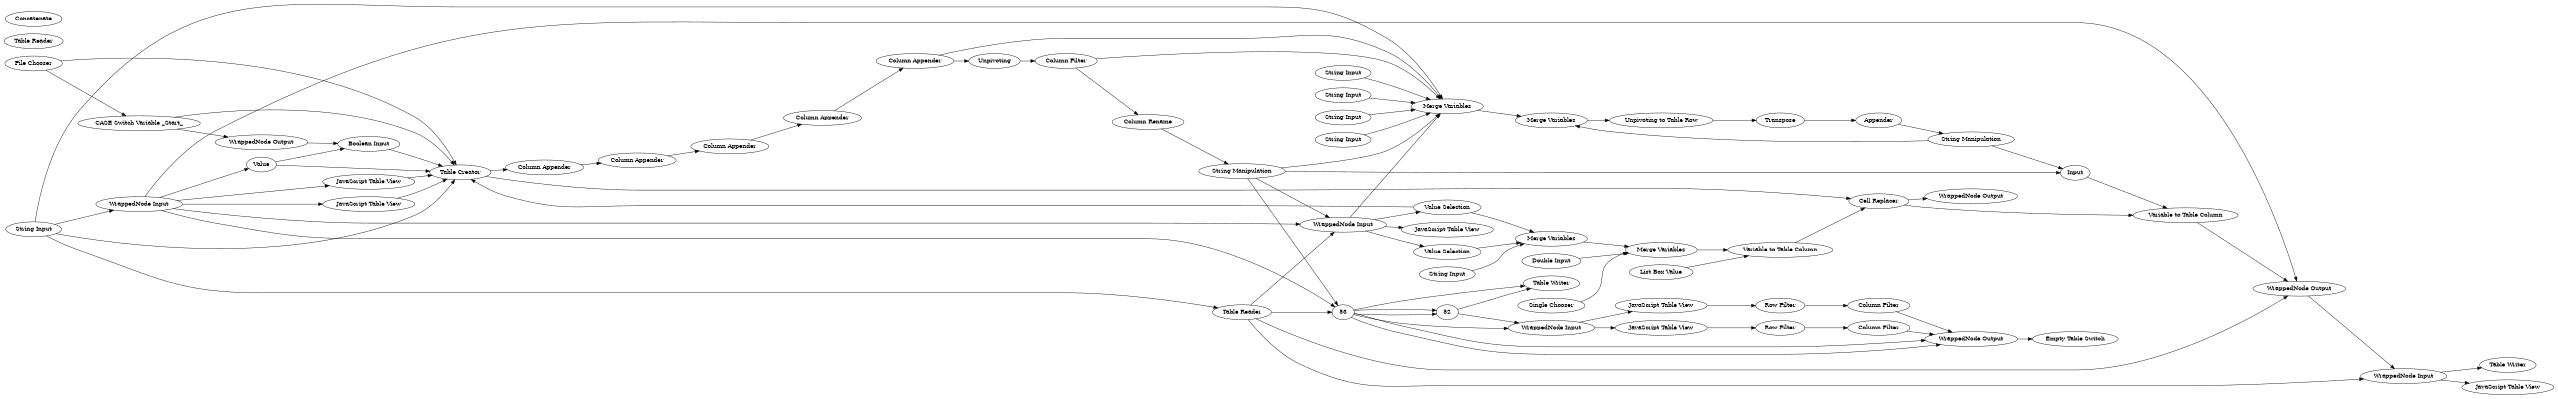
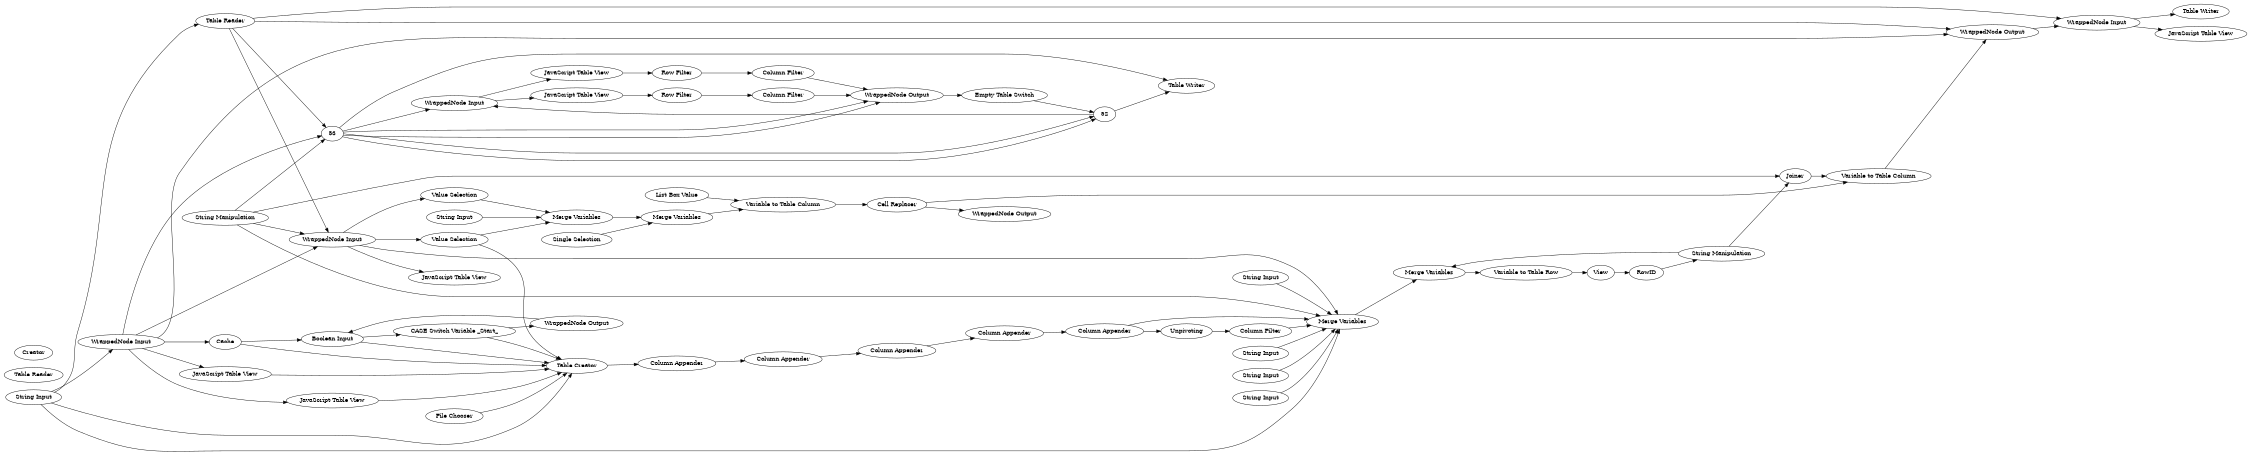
node "Concatenate": label "Concatenate" -> "Creator"
edge "File Chooser" -> "CASE Switch Variable _Start_": now "Boolean Input" -> "CASE Switch Variable _Start_"
edge "Empty Table Switch" -> "52": added
node "Unpivoting to Table Row": label "Unpivoting to Table Row" -> "Variable to Table Row"
node "Transpose": label "Transpose" -> "View"
node "Appender": label "Appender" -> "RowID"
node "Column Rename": removed
node "Value": label "Value" -> "Cache"
node "Input": label "Input" -> "Joiner"
edge "Table Creator" -> "Cell Replacer": removed
node "Double Input": removed
node "Single Chooser": label "Single Chooser" -> "Single Selection"
